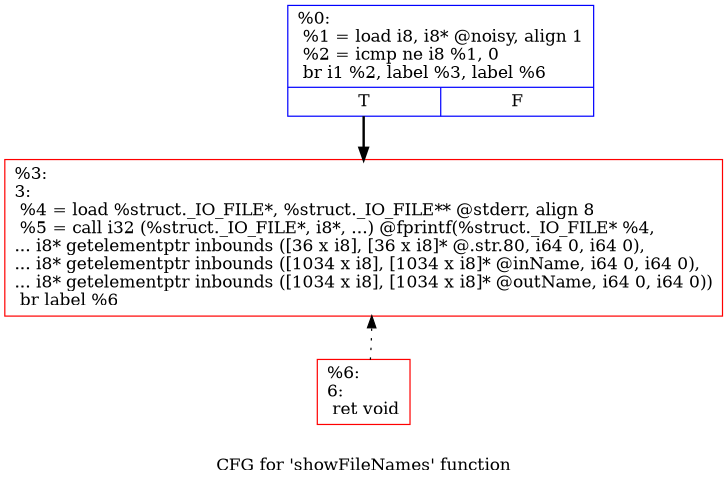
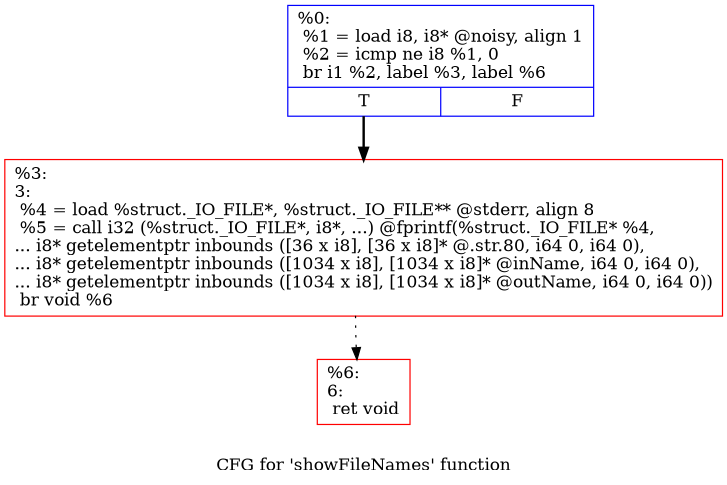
node "%3:": text "br label %6" -> "br void %6"
edge "%6:" -> "%3:": reversed
